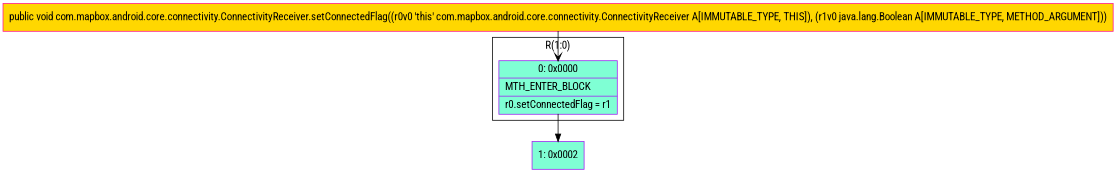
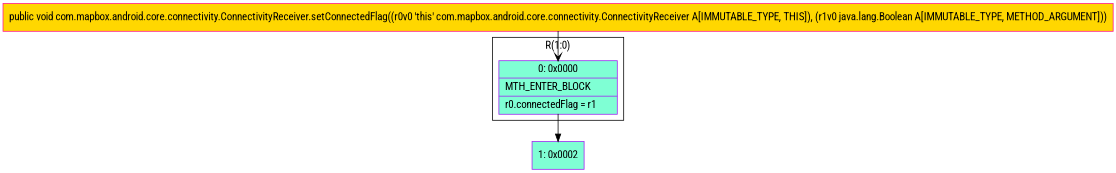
node "0: 0x0000": text "r0.setConnectedFlag = r1" -> "r0.connectedFlag = r1"
